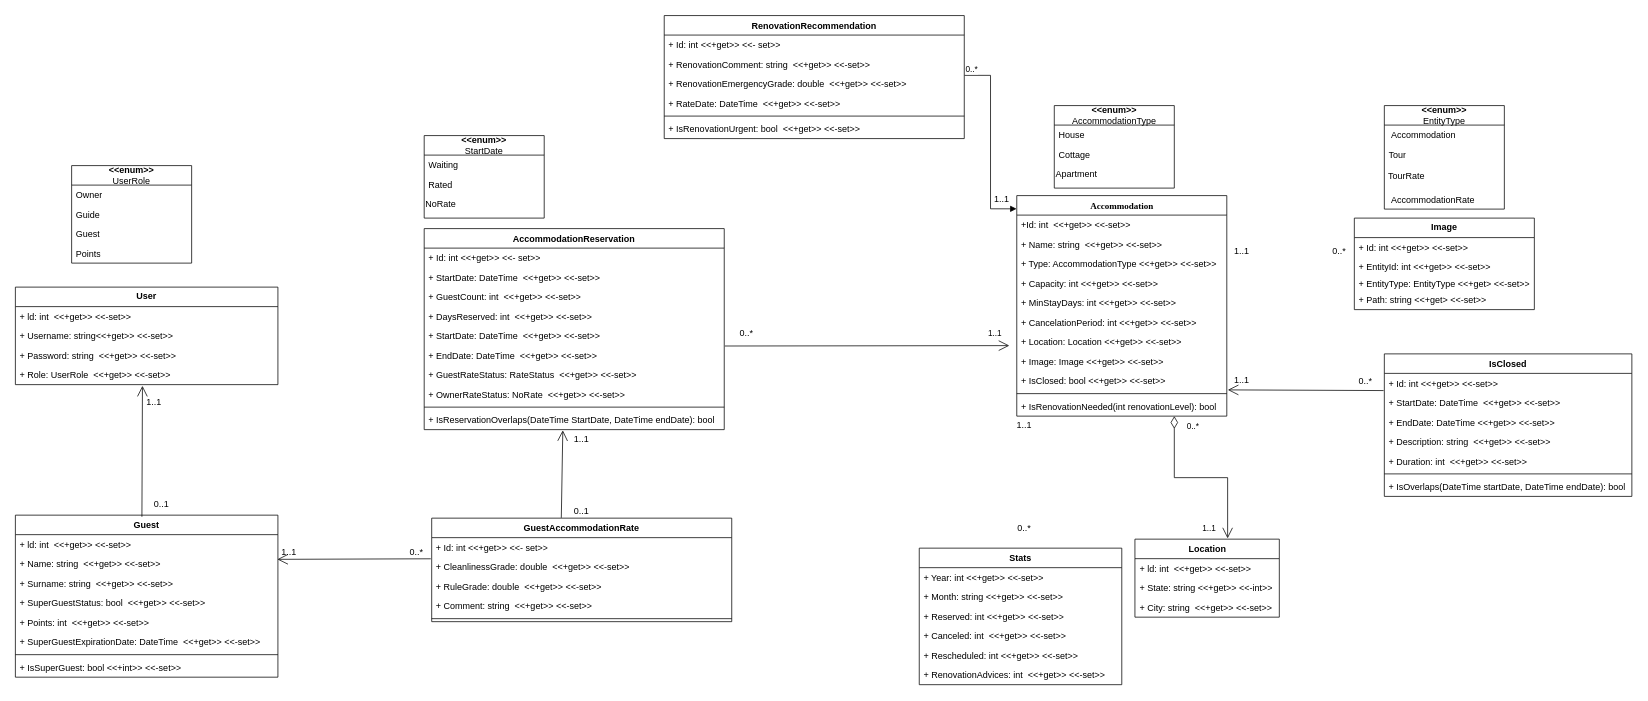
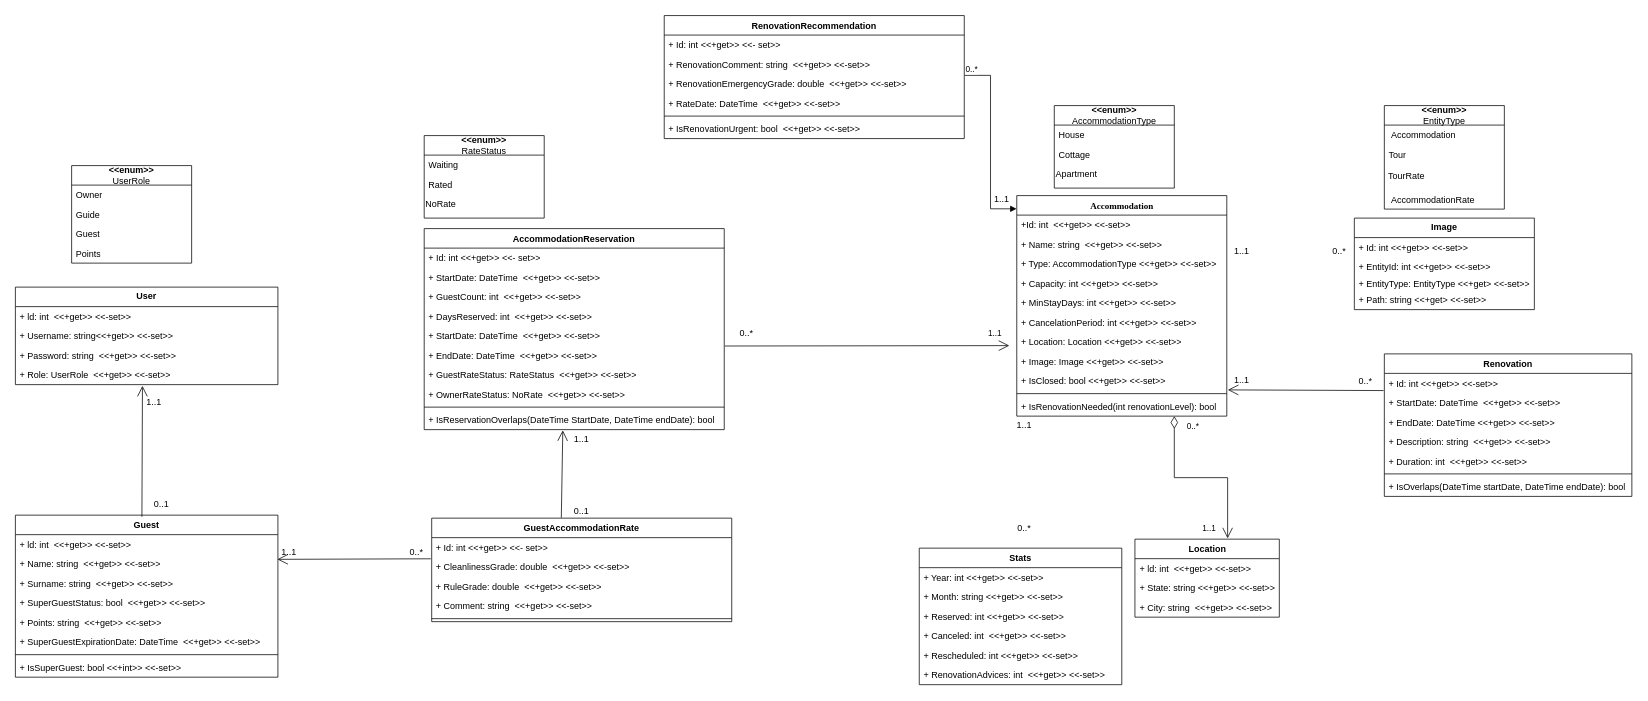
node "<<enum>> StartDate": label "<<enum>> StartDate" -> "<<enum>> RateStatus"
node "IsClosed": label "IsClosed" -> "Renovation"
node "+ State: string <<+get>> <<-int>>": label "+ State: string <<+get>> <<-int>>" -> "+ State: string <<+get>> <<-set>>"
node "+ Points: int <<+get>> <<-set>>": label "+ Points: int <<+get>> <<-set>>" -> "+ Points: string <<+get>> <<-set>>"
